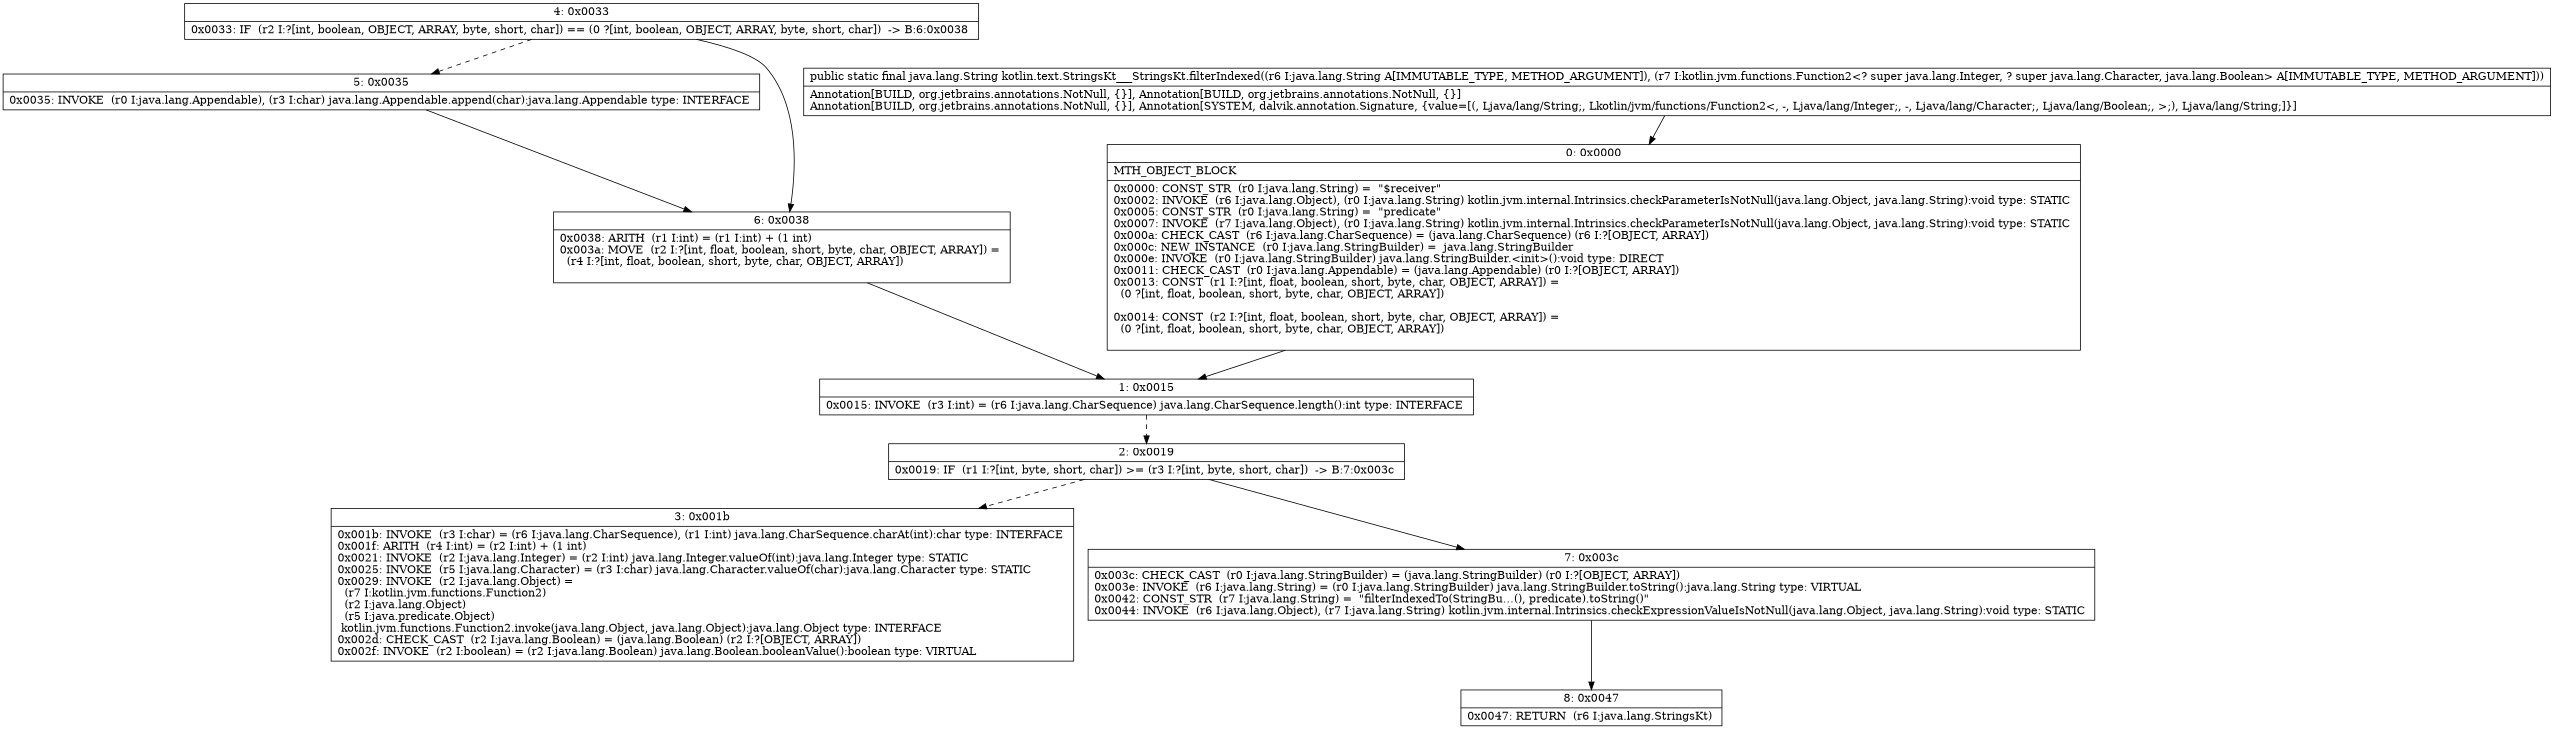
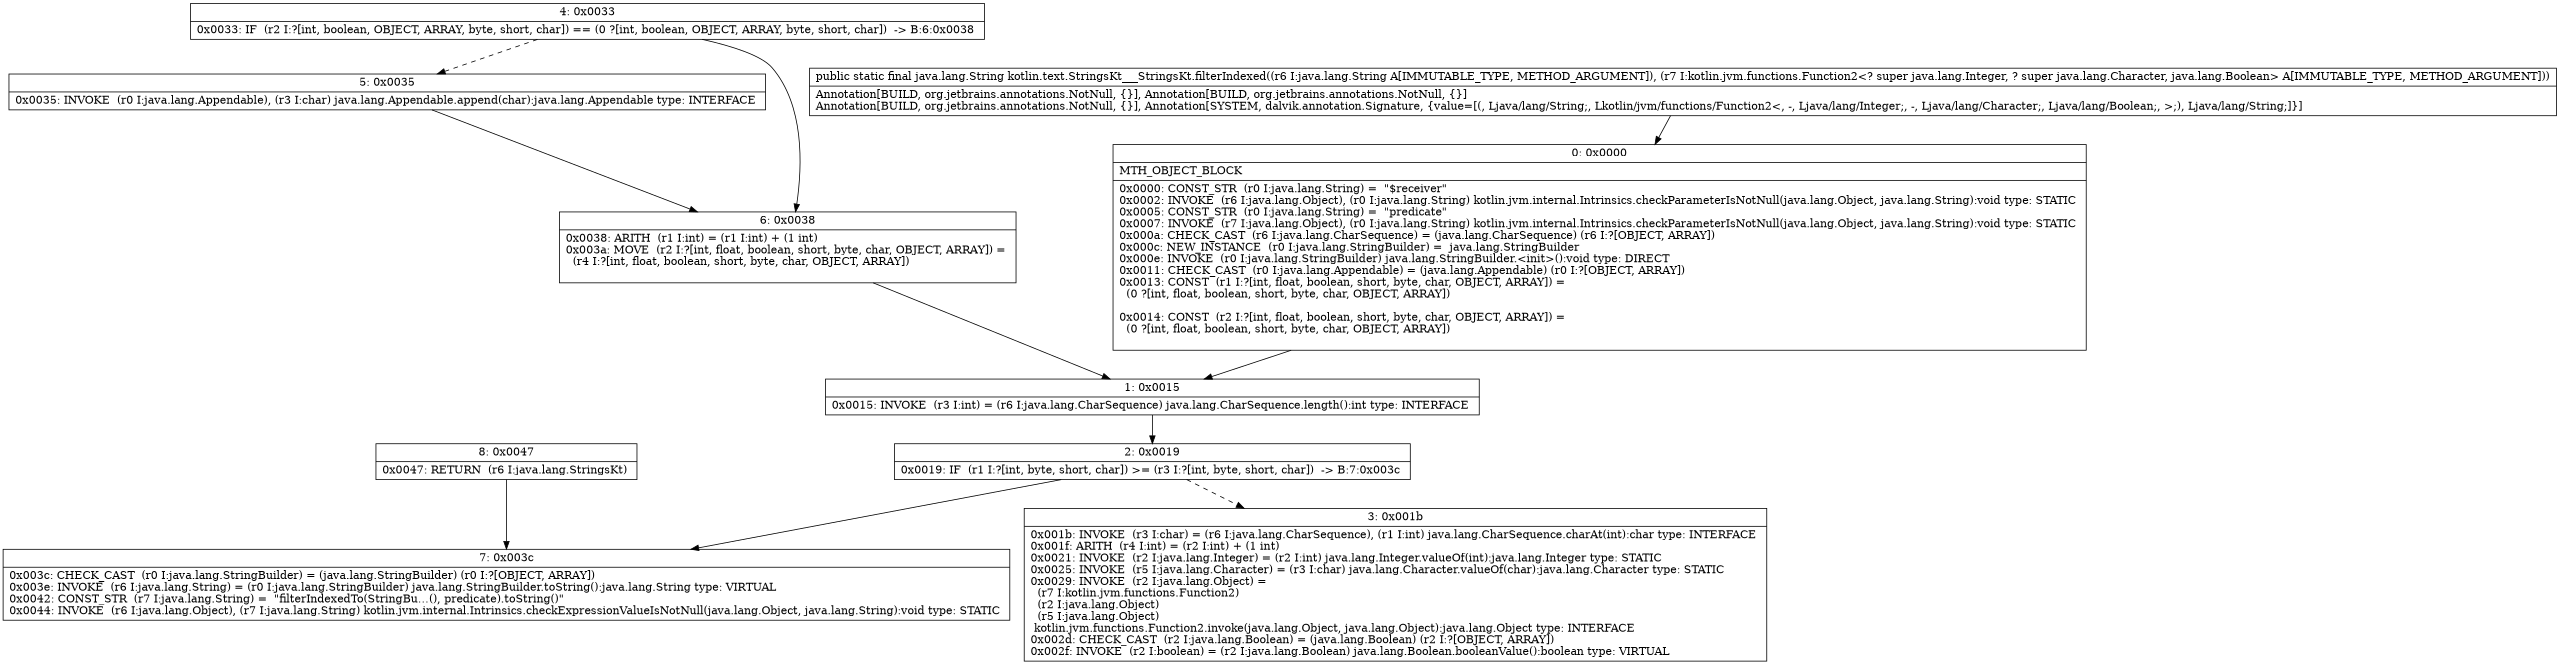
edge "1: 0x0015" -> "2: 0x0019": style dashed -> solid
node "3: 0x001b": text "(r5 I:java.predicate.Object)" -> "(r5 I:java.lang.Object)"
edge "7: 0x003c" -> "8: 0x0047": reversed
